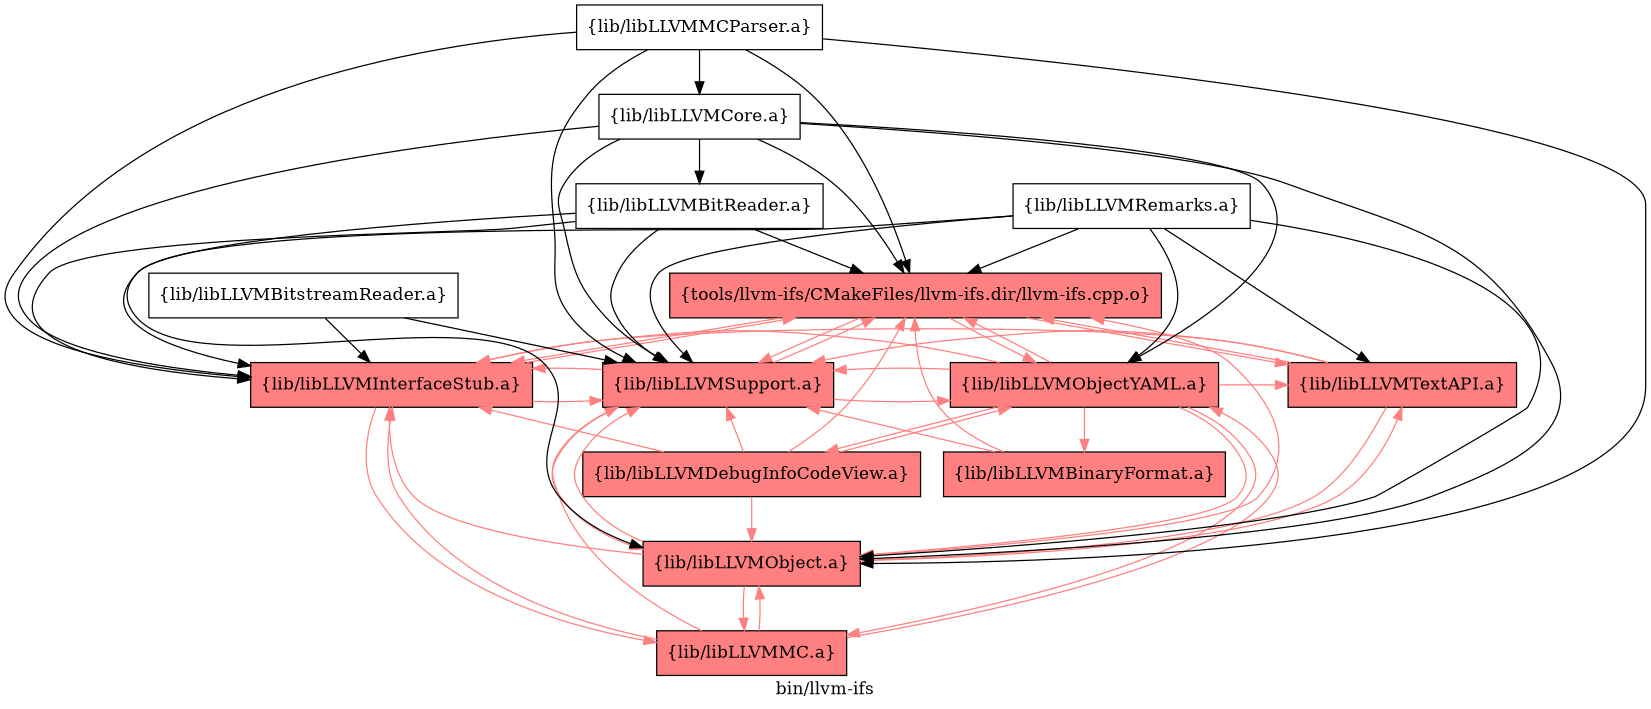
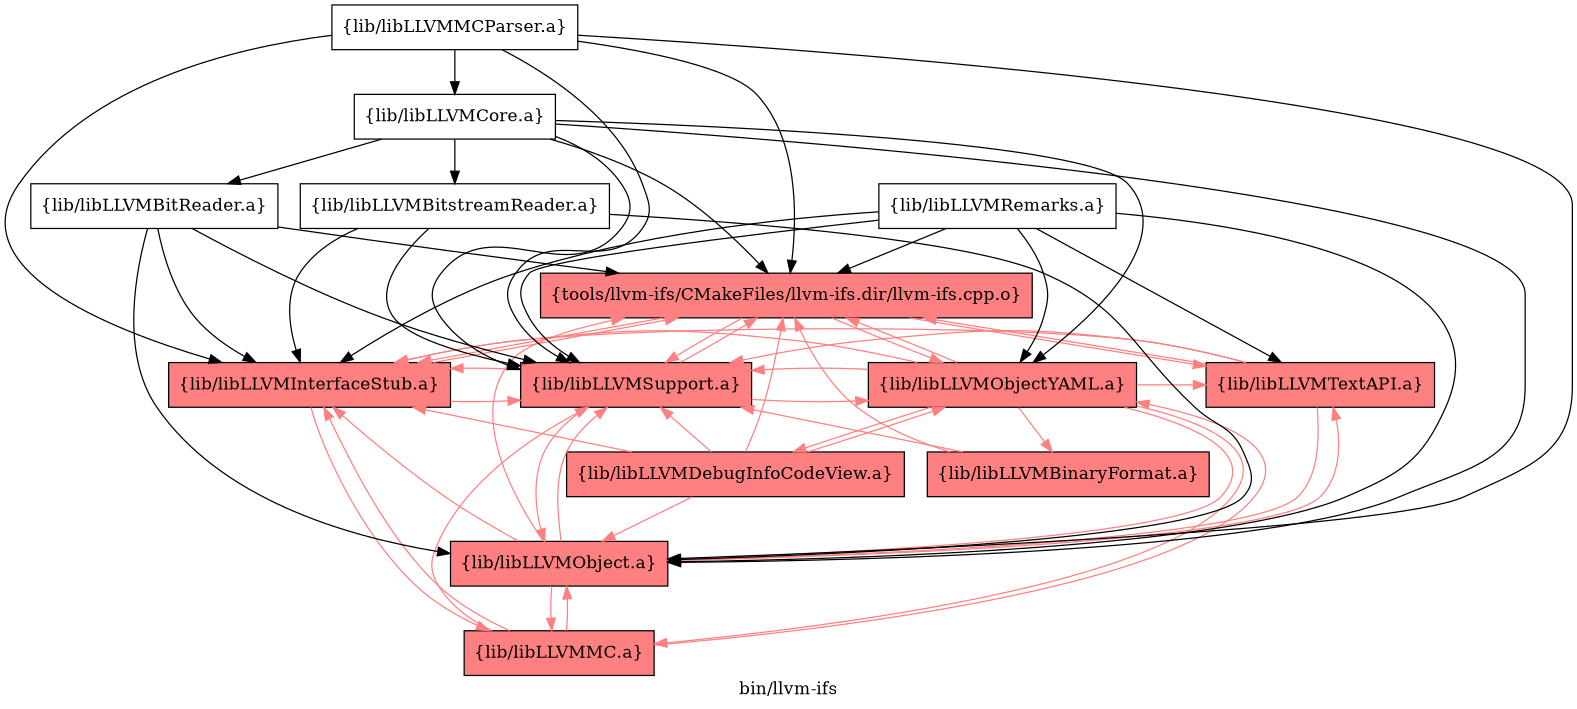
edge "{lib/libLLVMCore.a}" -> "{lib/libLLVMInterfaceStub.a}": now "{lib/libLLVMCore.a}" -> "{lib/libLLVMBitstreamReader.a}"
edge "{lib/libLLVMBitstreamReader.a}" -> "{lib/libLLVMObject.a}": added
